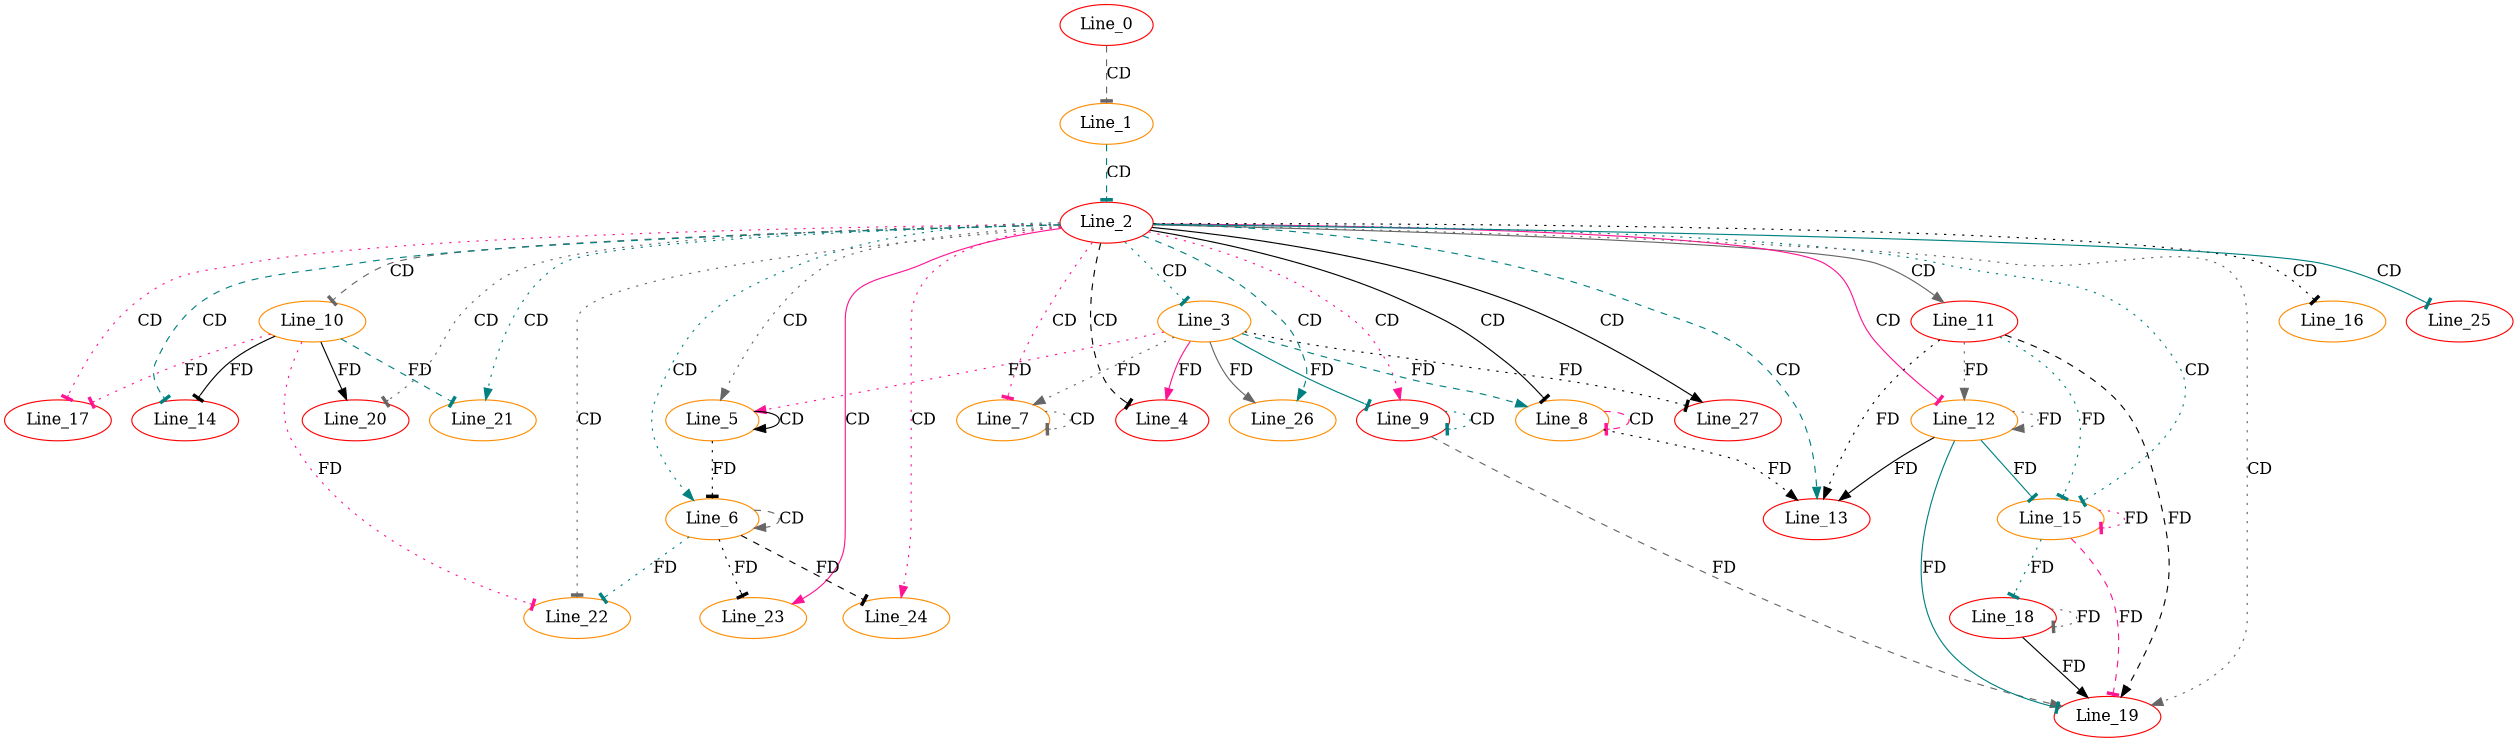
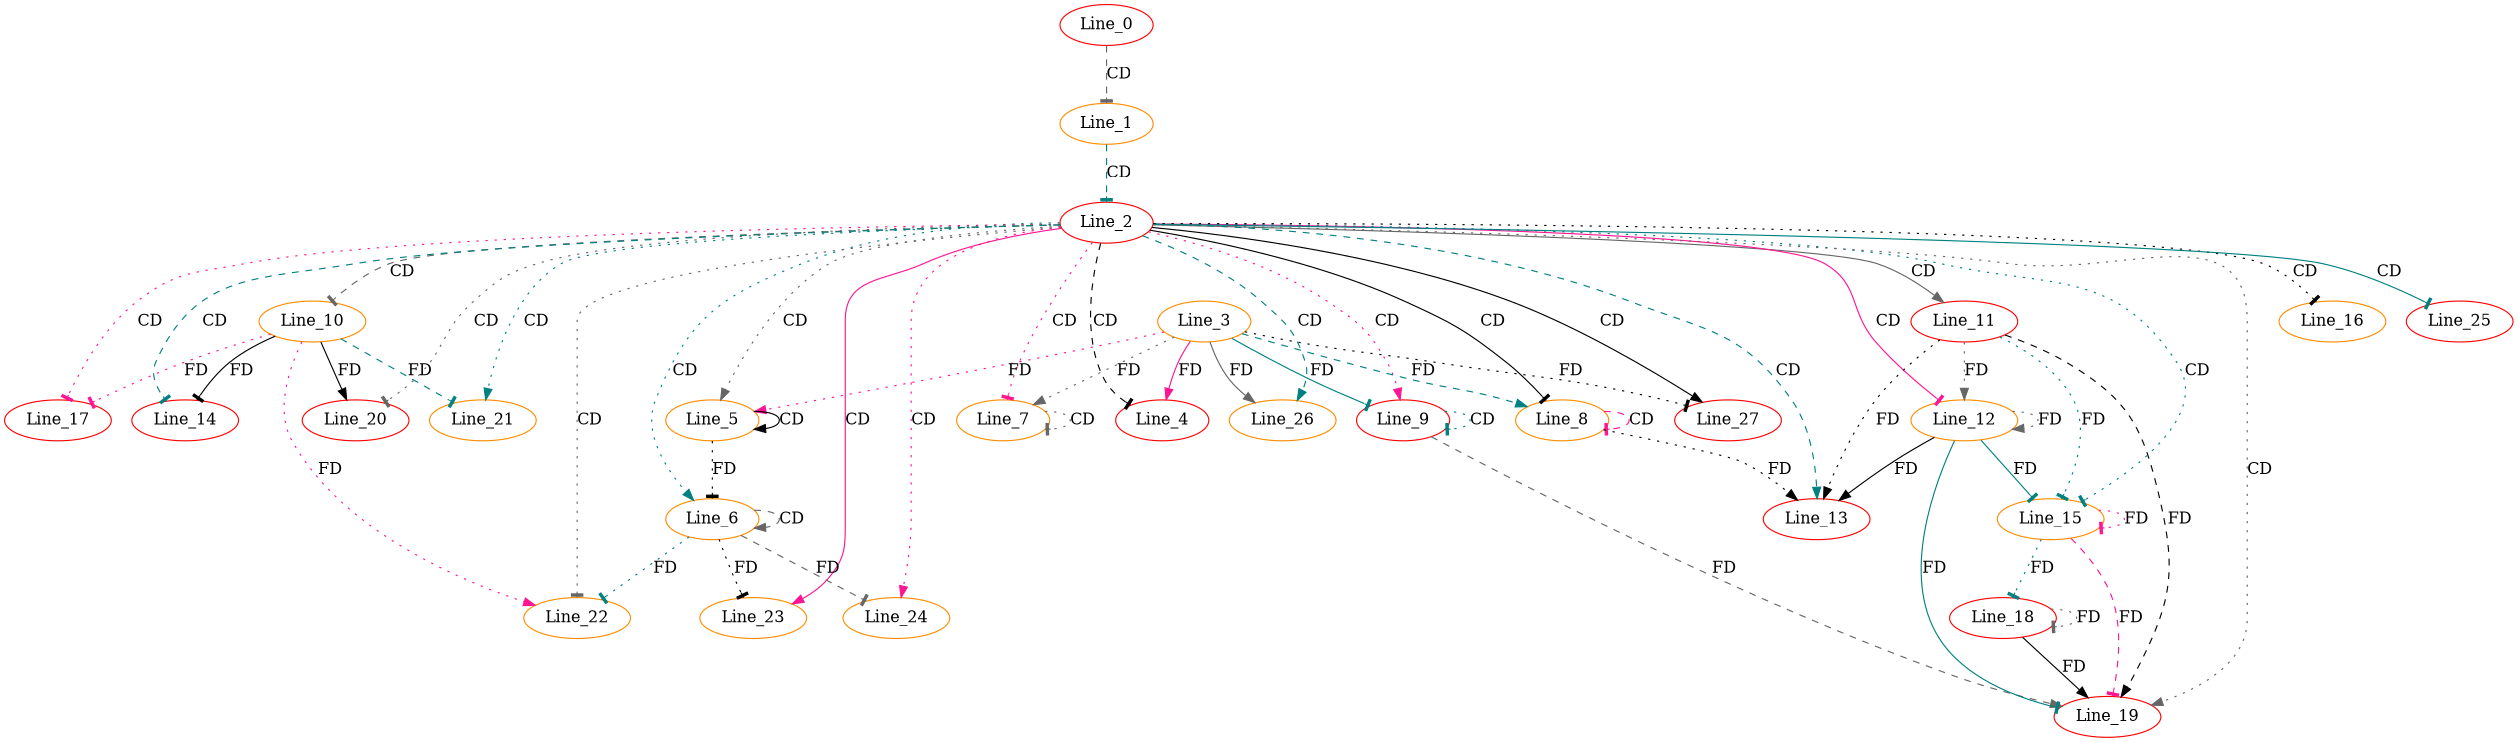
edge "Line_2" -> "Line_3": removed, label "CD"
edge "Line_10" -> "Line_22": arrowhead tee -> normal
edge "Line_6" -> "Line_24": color black -> gray40
